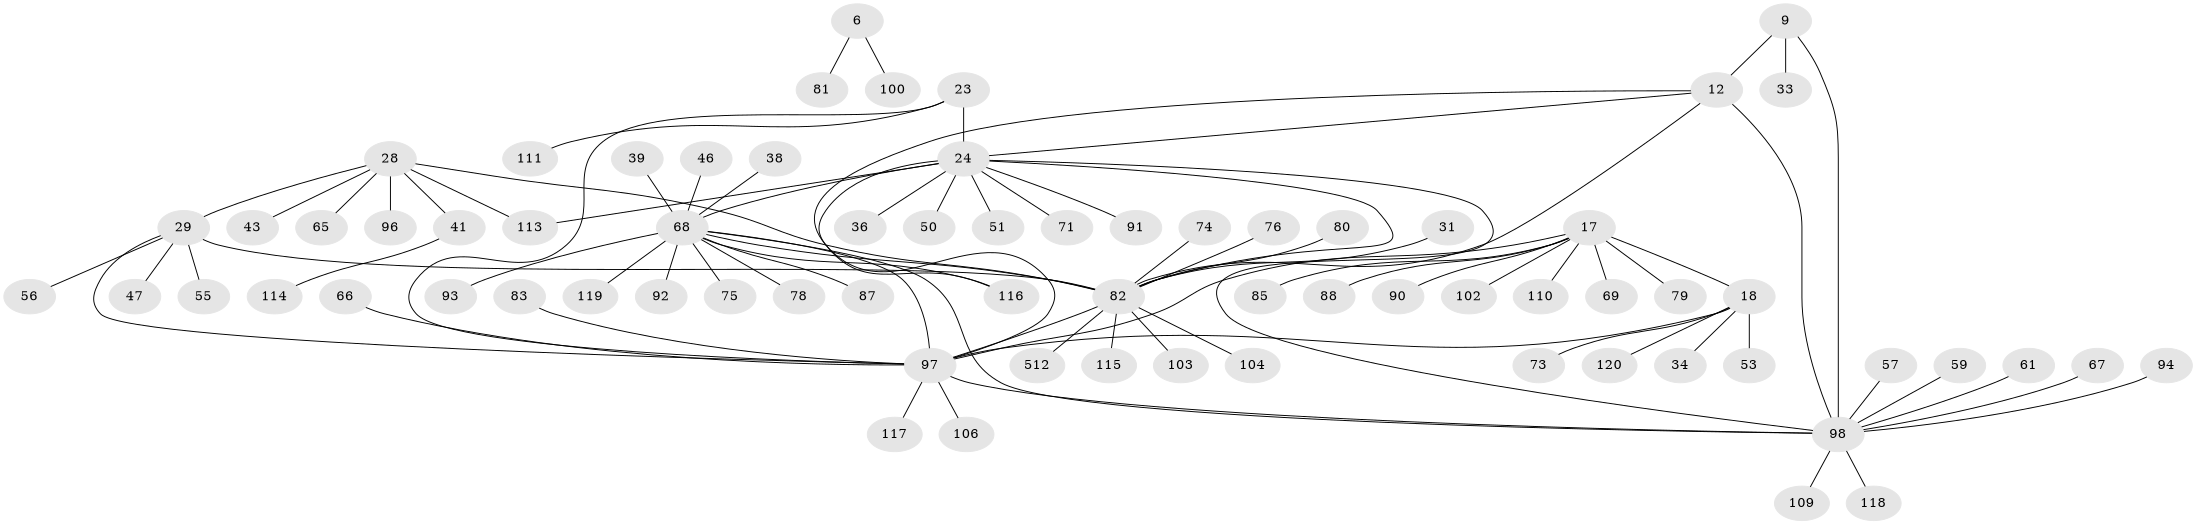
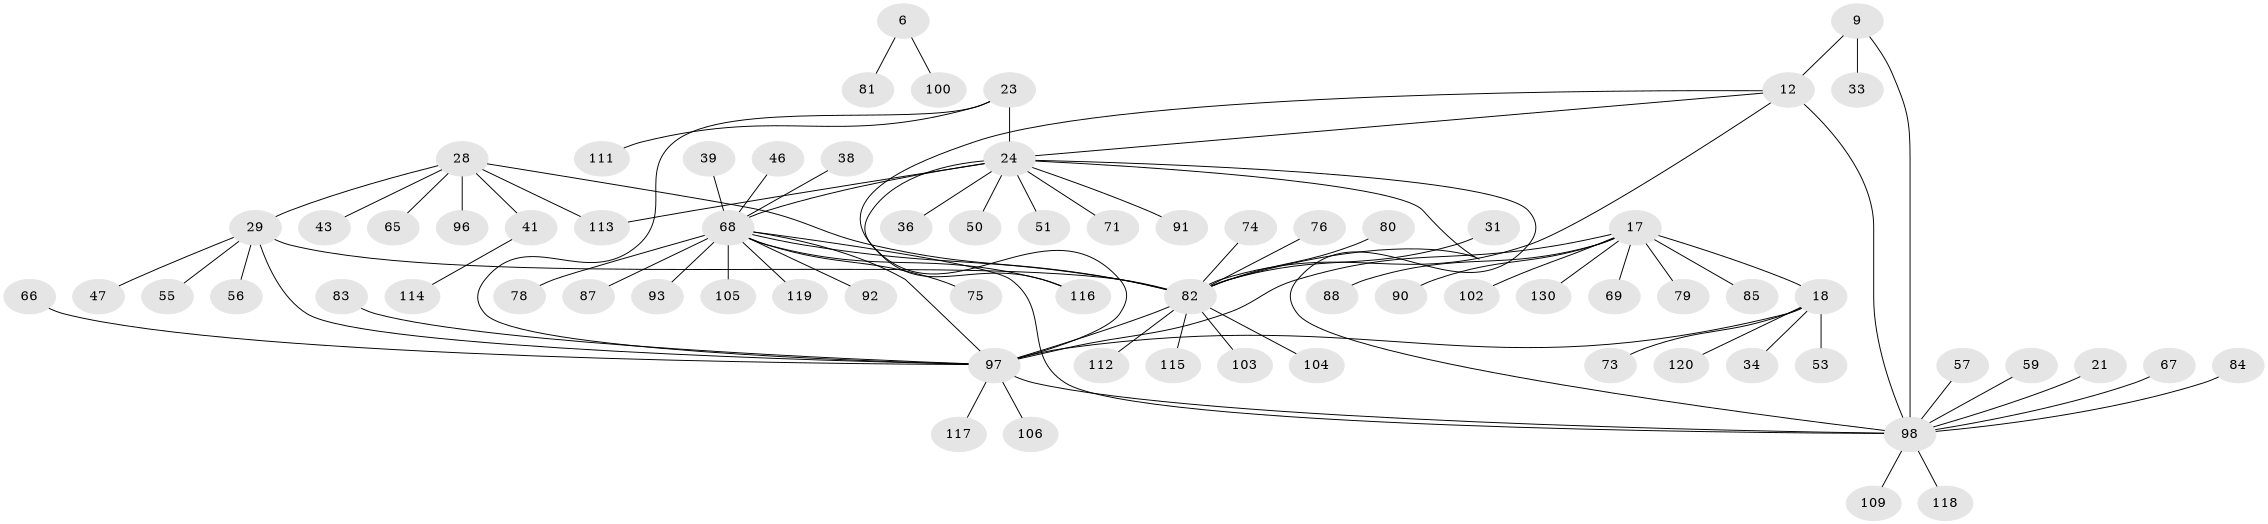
node "105": added
node "110": label "110" -> "130"
node "512": label "512" -> "112"
node "61": label "61" -> "21"
node "94": label "94" -> "84"
